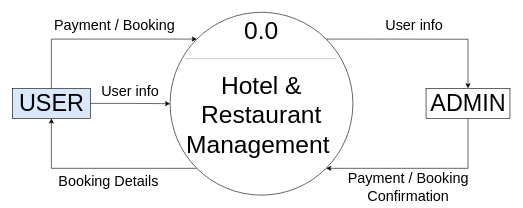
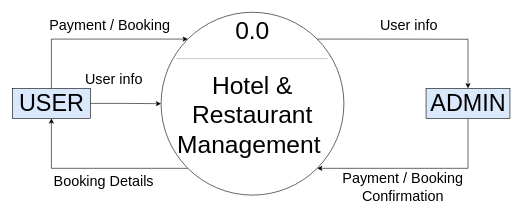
node "0.0Hotel & Restaurant Management": moved (262, 104) -> (253, 104)
node "ADMIN": fillcolor #ffffff -> #dae8fc
